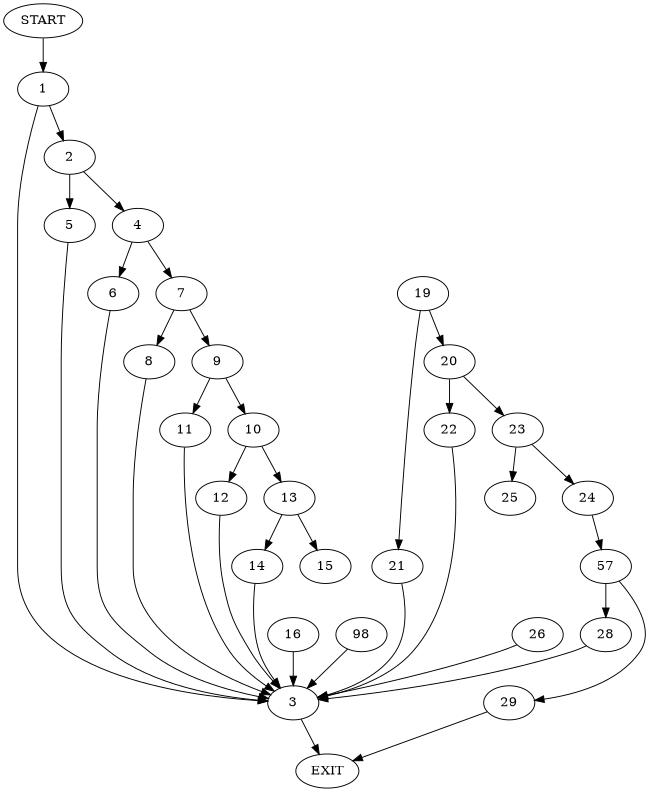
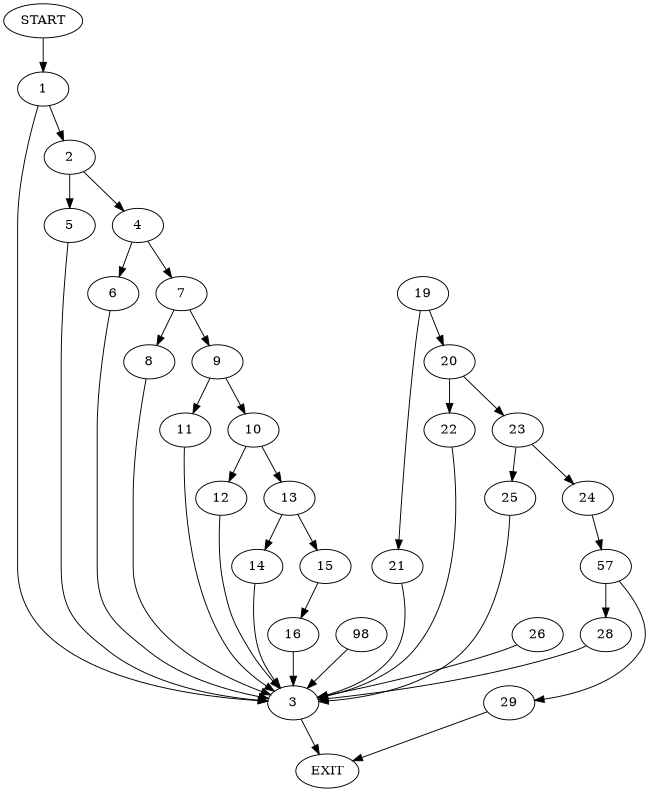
edge "15" -> "16": added
edge "25" -> "3": added
